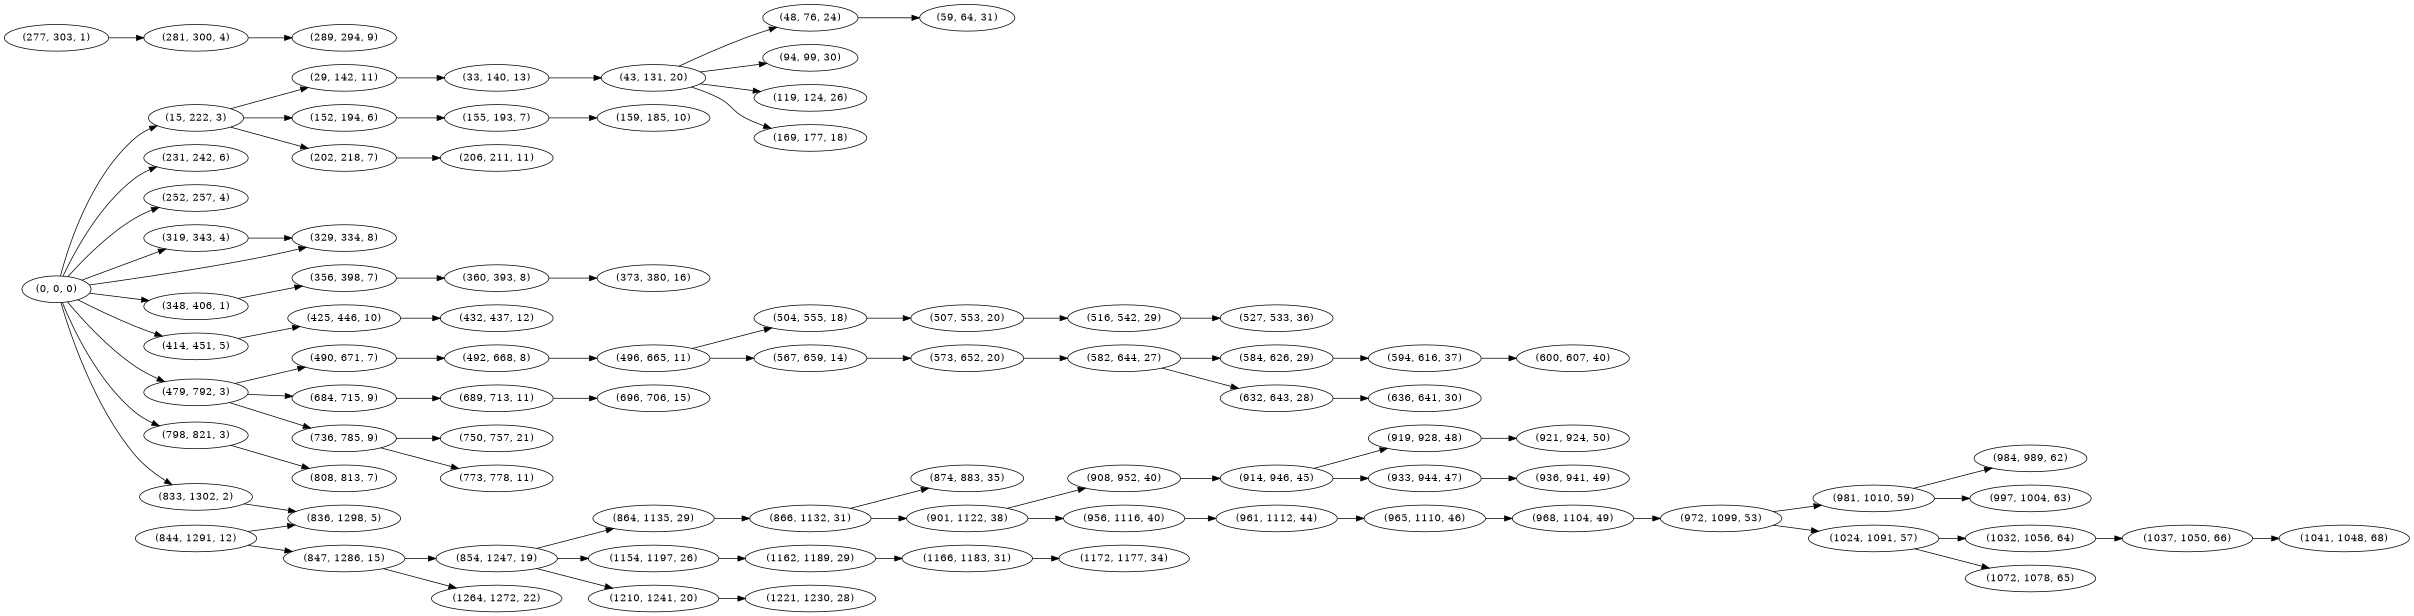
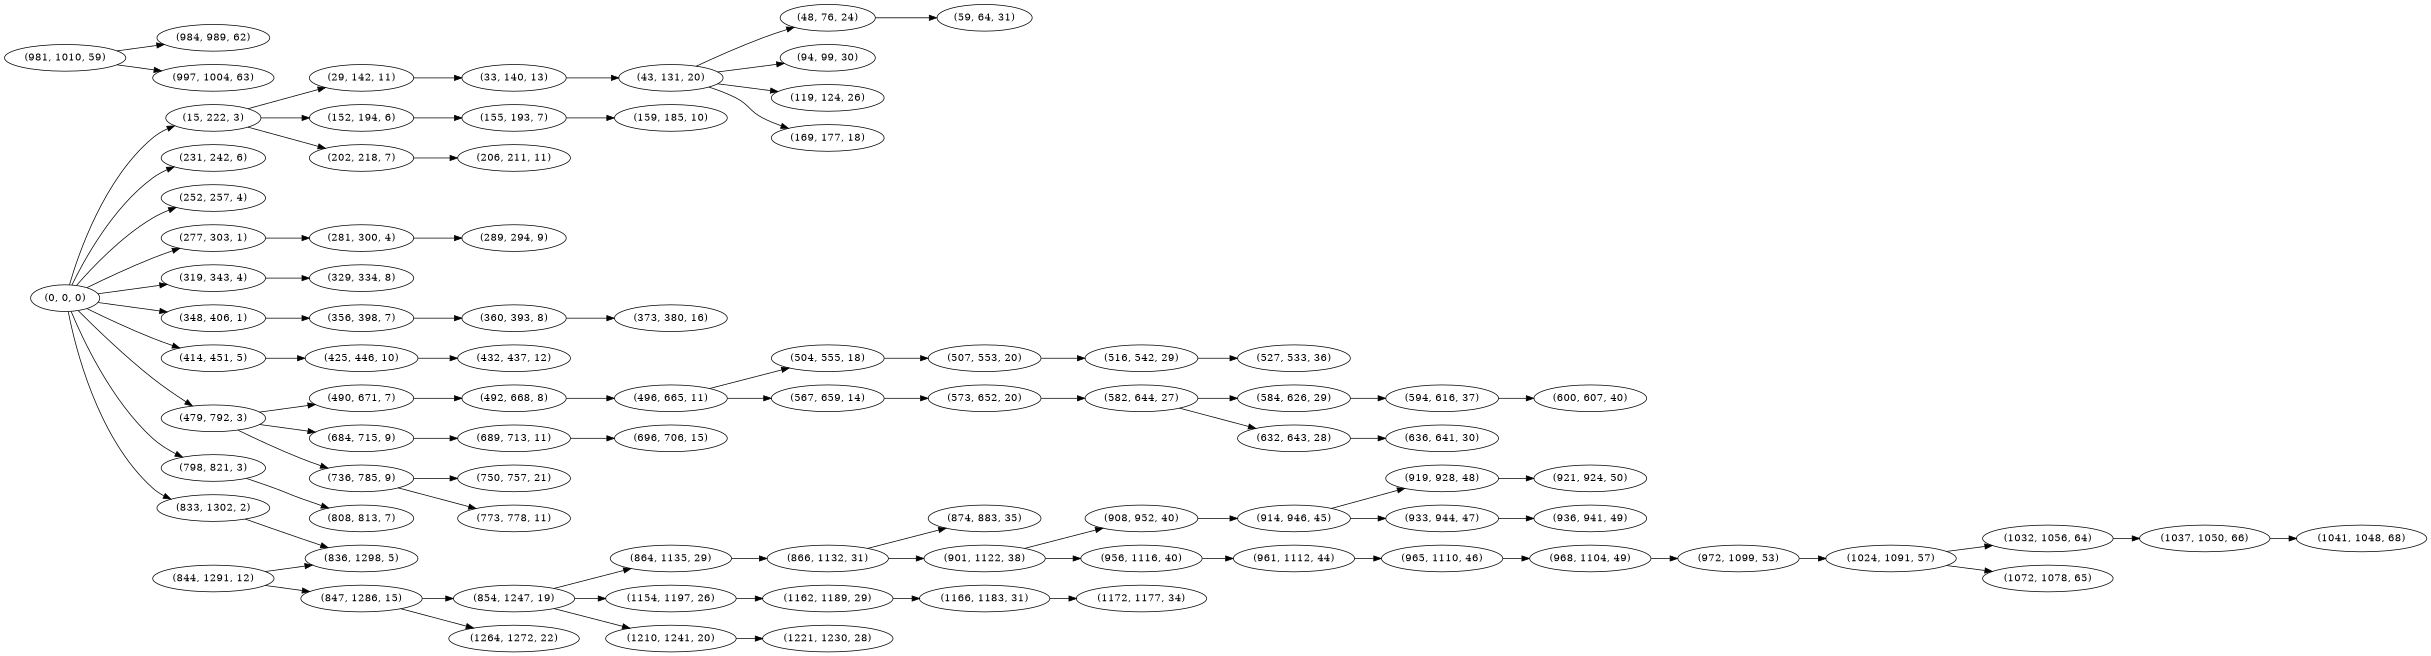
edge "(0, 0, 0)" -> "(329, 334, 8)": now "(0, 0, 0)" -> "(277, 303, 1)"
edge "(972, 1099, 53)" -> "(981, 1010, 59)": removed
